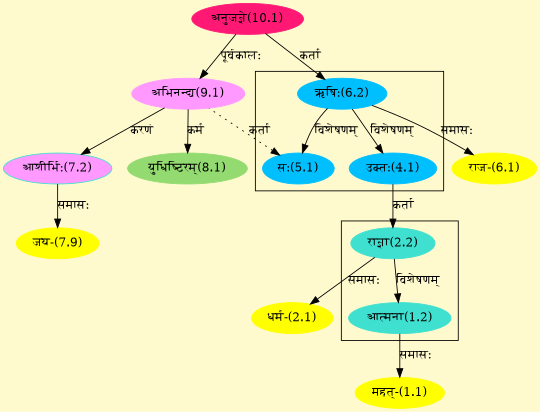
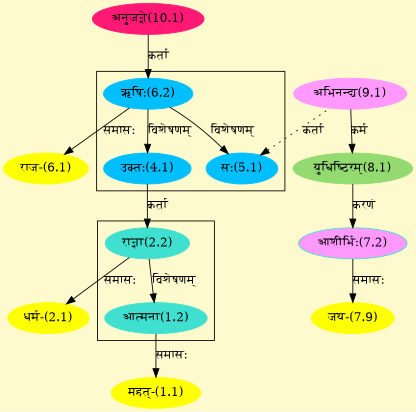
edge "अनुजज्ञे(10.1)" -> "अभिनन्द्य(9.1)": removed, label "पूर्वकालः"
edge "अभिनन्द्य(9.1)" -> "आशीर्भिः(7.2)": now "युधिष्ठिरम्(8.1)" -> "आशीर्भिः(7.2)"
